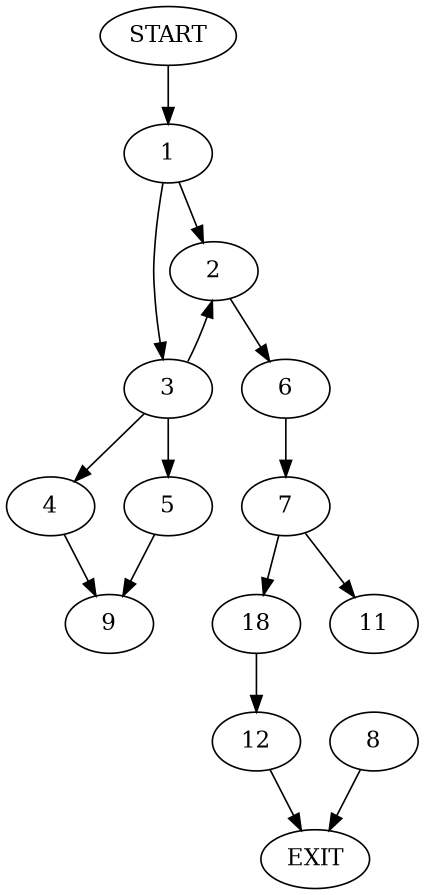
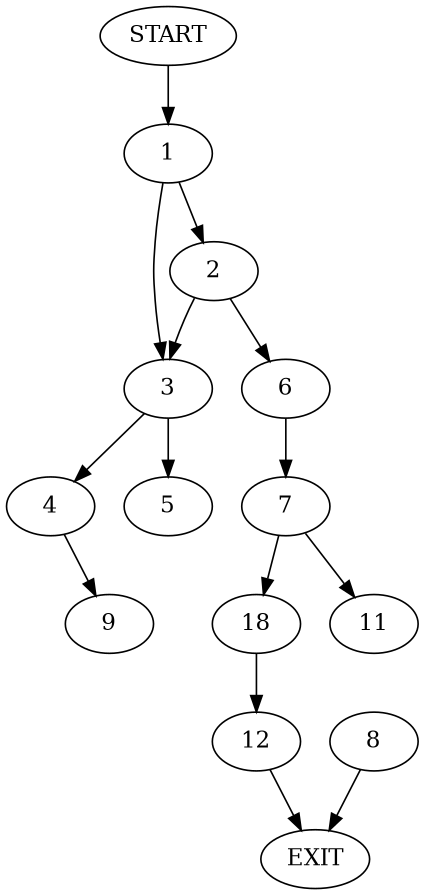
edge "3" -> "2": reversed
edge "5" -> "9": removed
